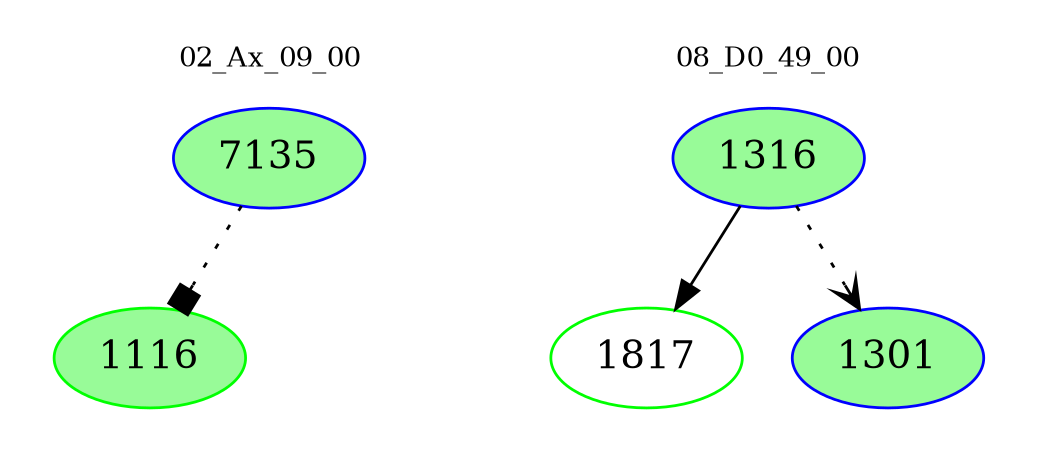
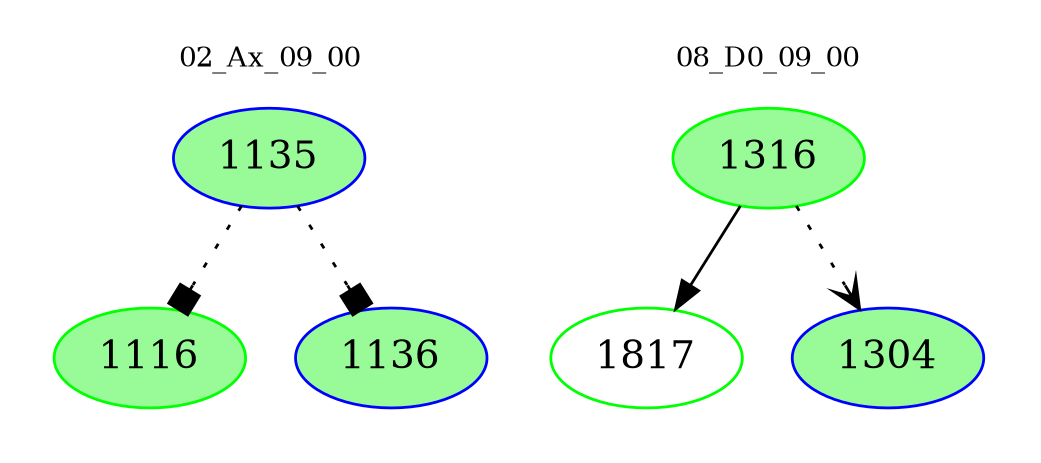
cluster "08_D0_49_00": label "08_D0_49_00" -> "08_D0_09_00"
node "7135": label "7135" -> "1135"
node "1316": color blue -> green
node "1136": added
node "1301": label "1301" -> "1304"
